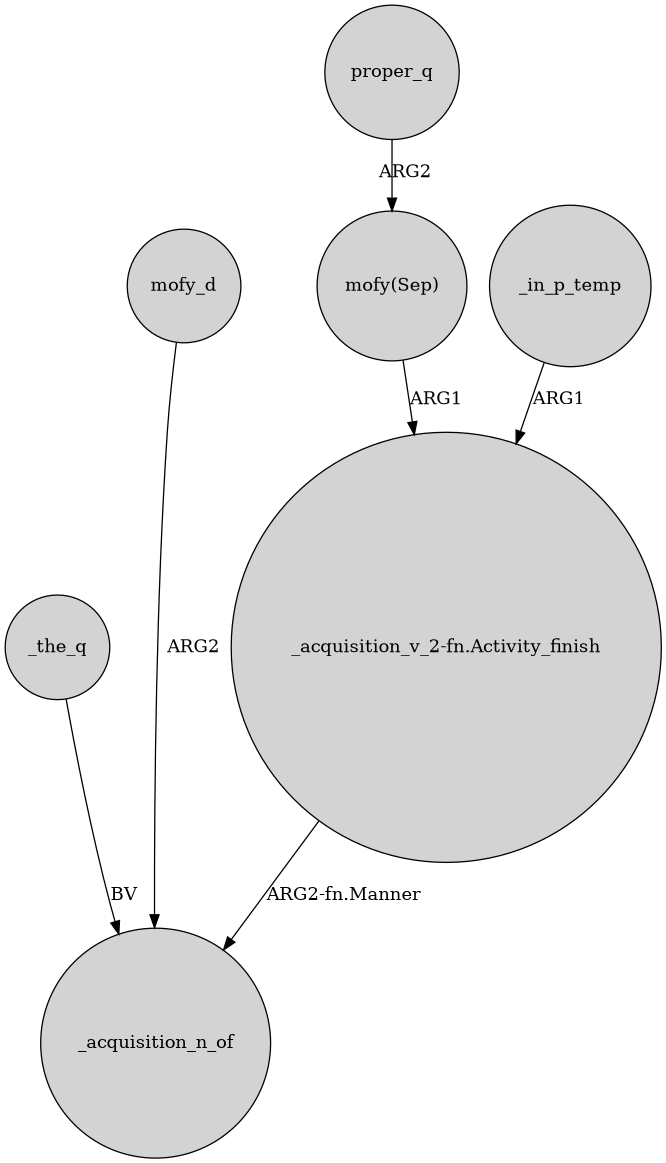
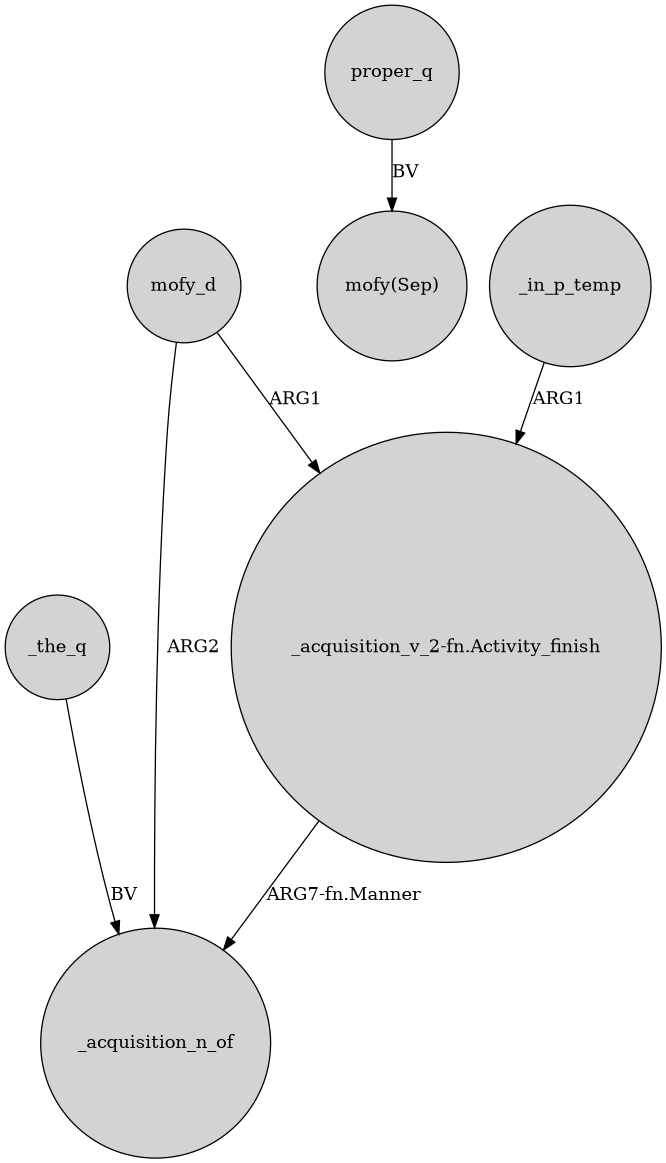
edge "proper_q" -> "mofy(Sep)": label "ARG2" -> "BV"
edge "mofy(Sep)" -> "_acquisition_v_2-fn.Activity_finish": now "mofy_d" -> "_acquisition_v_2-fn.Activity_finish"
edge "_acquisition_v_2-fn.Activity_finish" -> "_acquisition_n_of": label "ARG2-fn.Manner" -> "ARG7-fn.Manner"
